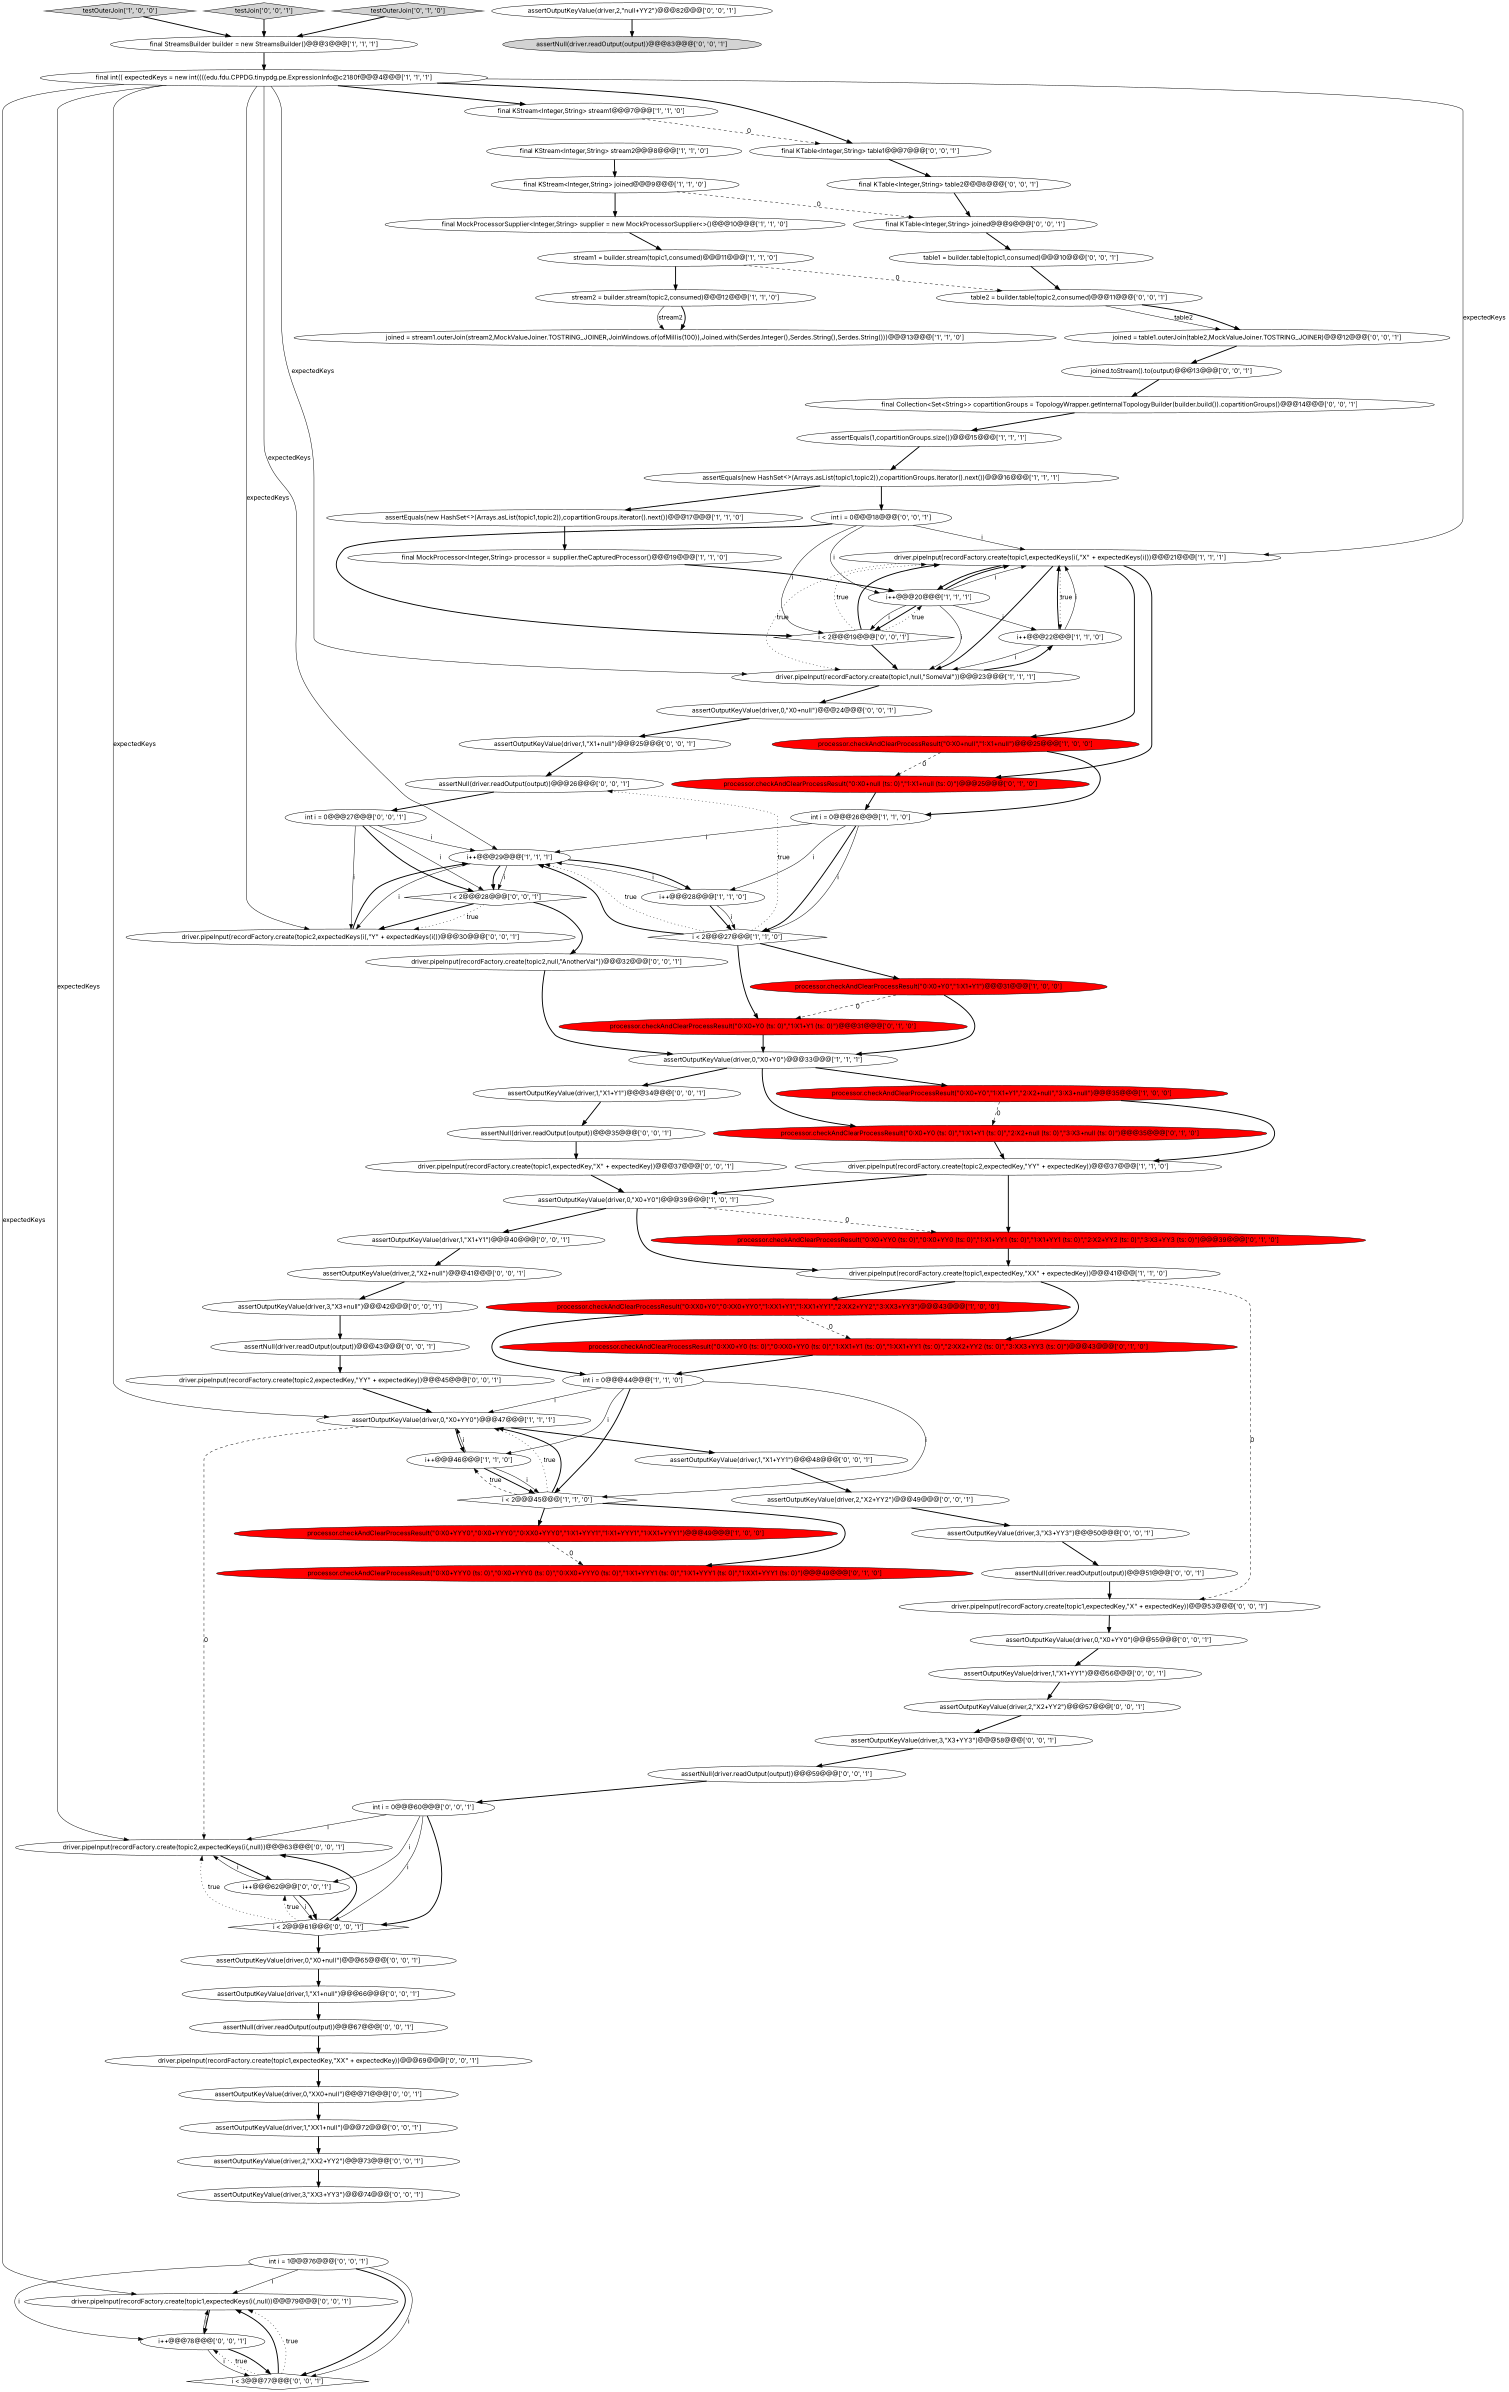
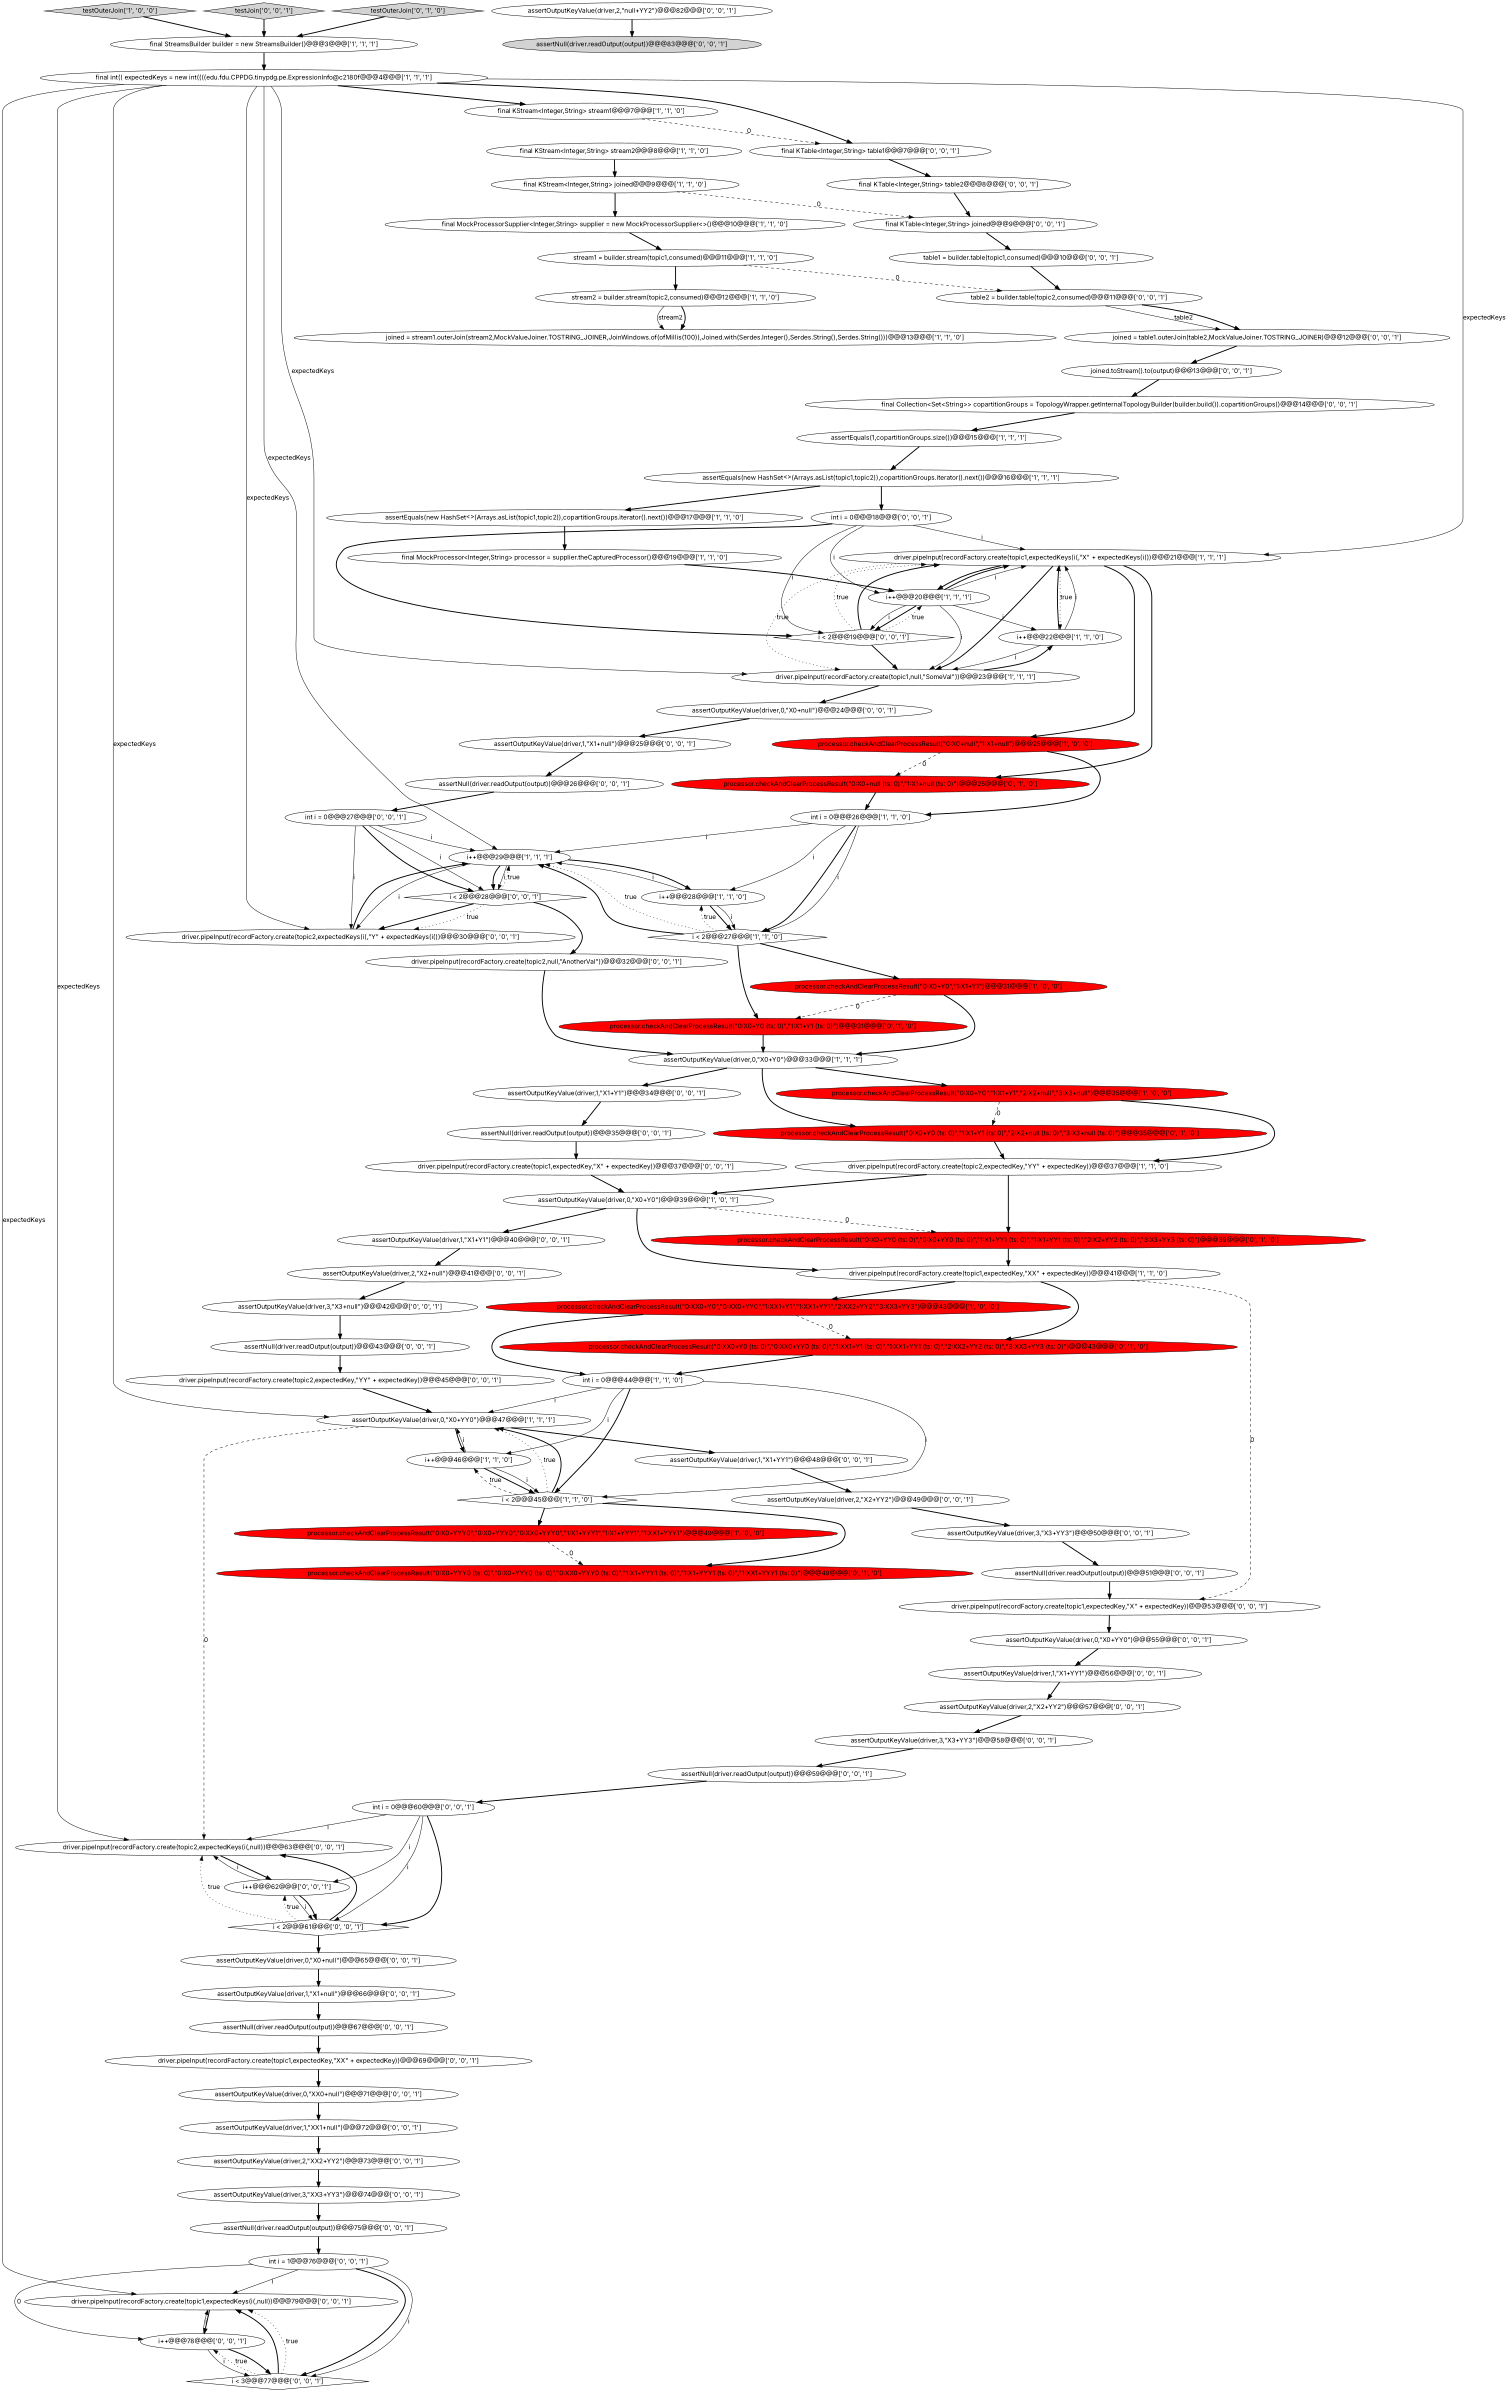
edge "i < 2@@@27@@@['1', '1', '0']" -> "assertNull(driver.readOutput(output))@@@26@@@['0', '0', '1']": now "i < 2@@@27@@@['1', '1', '0']" -> "i++@@@28@@@['1', '1', '0']"
edge "i < 2@@@28@@@['0', '0', '1']" -> "i++@@@29@@@['1', '1', '1']": added, label "true"
node "assertNull(driver.readOutput(output))@@@75@@@['0', '0', '1']": added
edge "int i = 1@@@76@@@['0', '0', '1']" -> "i++@@@78@@@['0', '0', '1']": label "i" -> "0"
